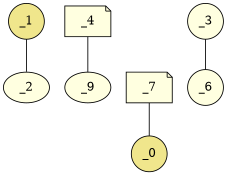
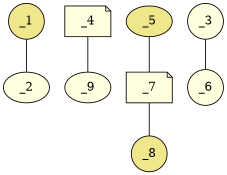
node "_5": added
node "_0": label "_0" -> "_8"
